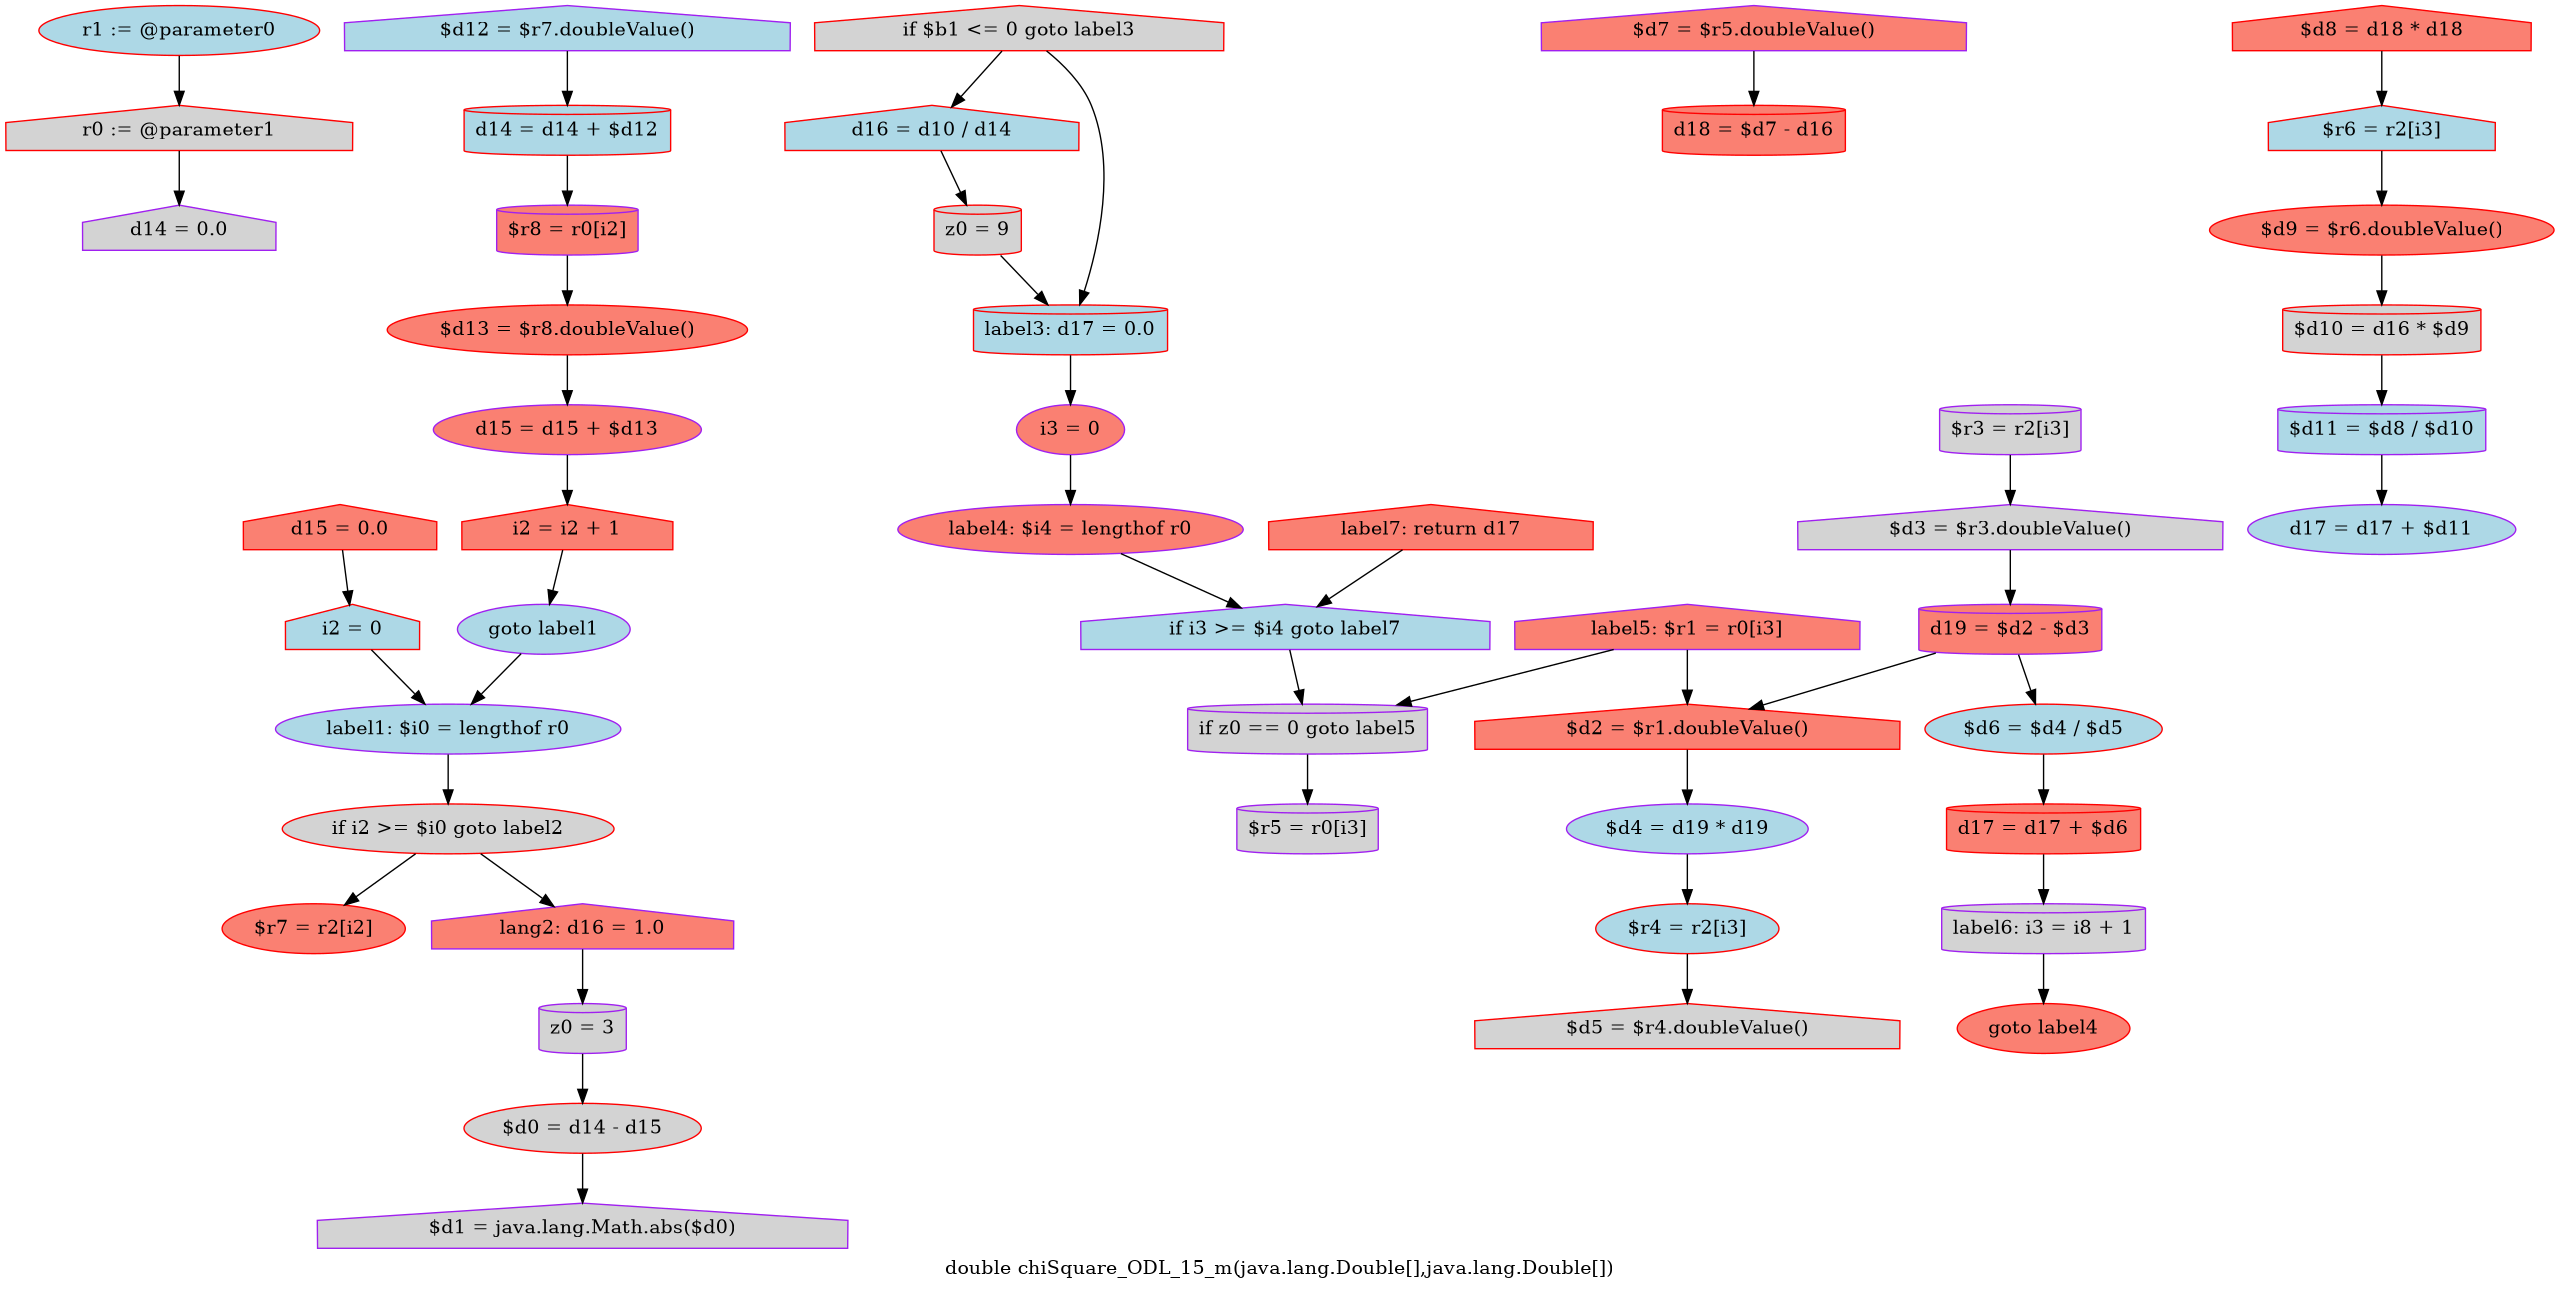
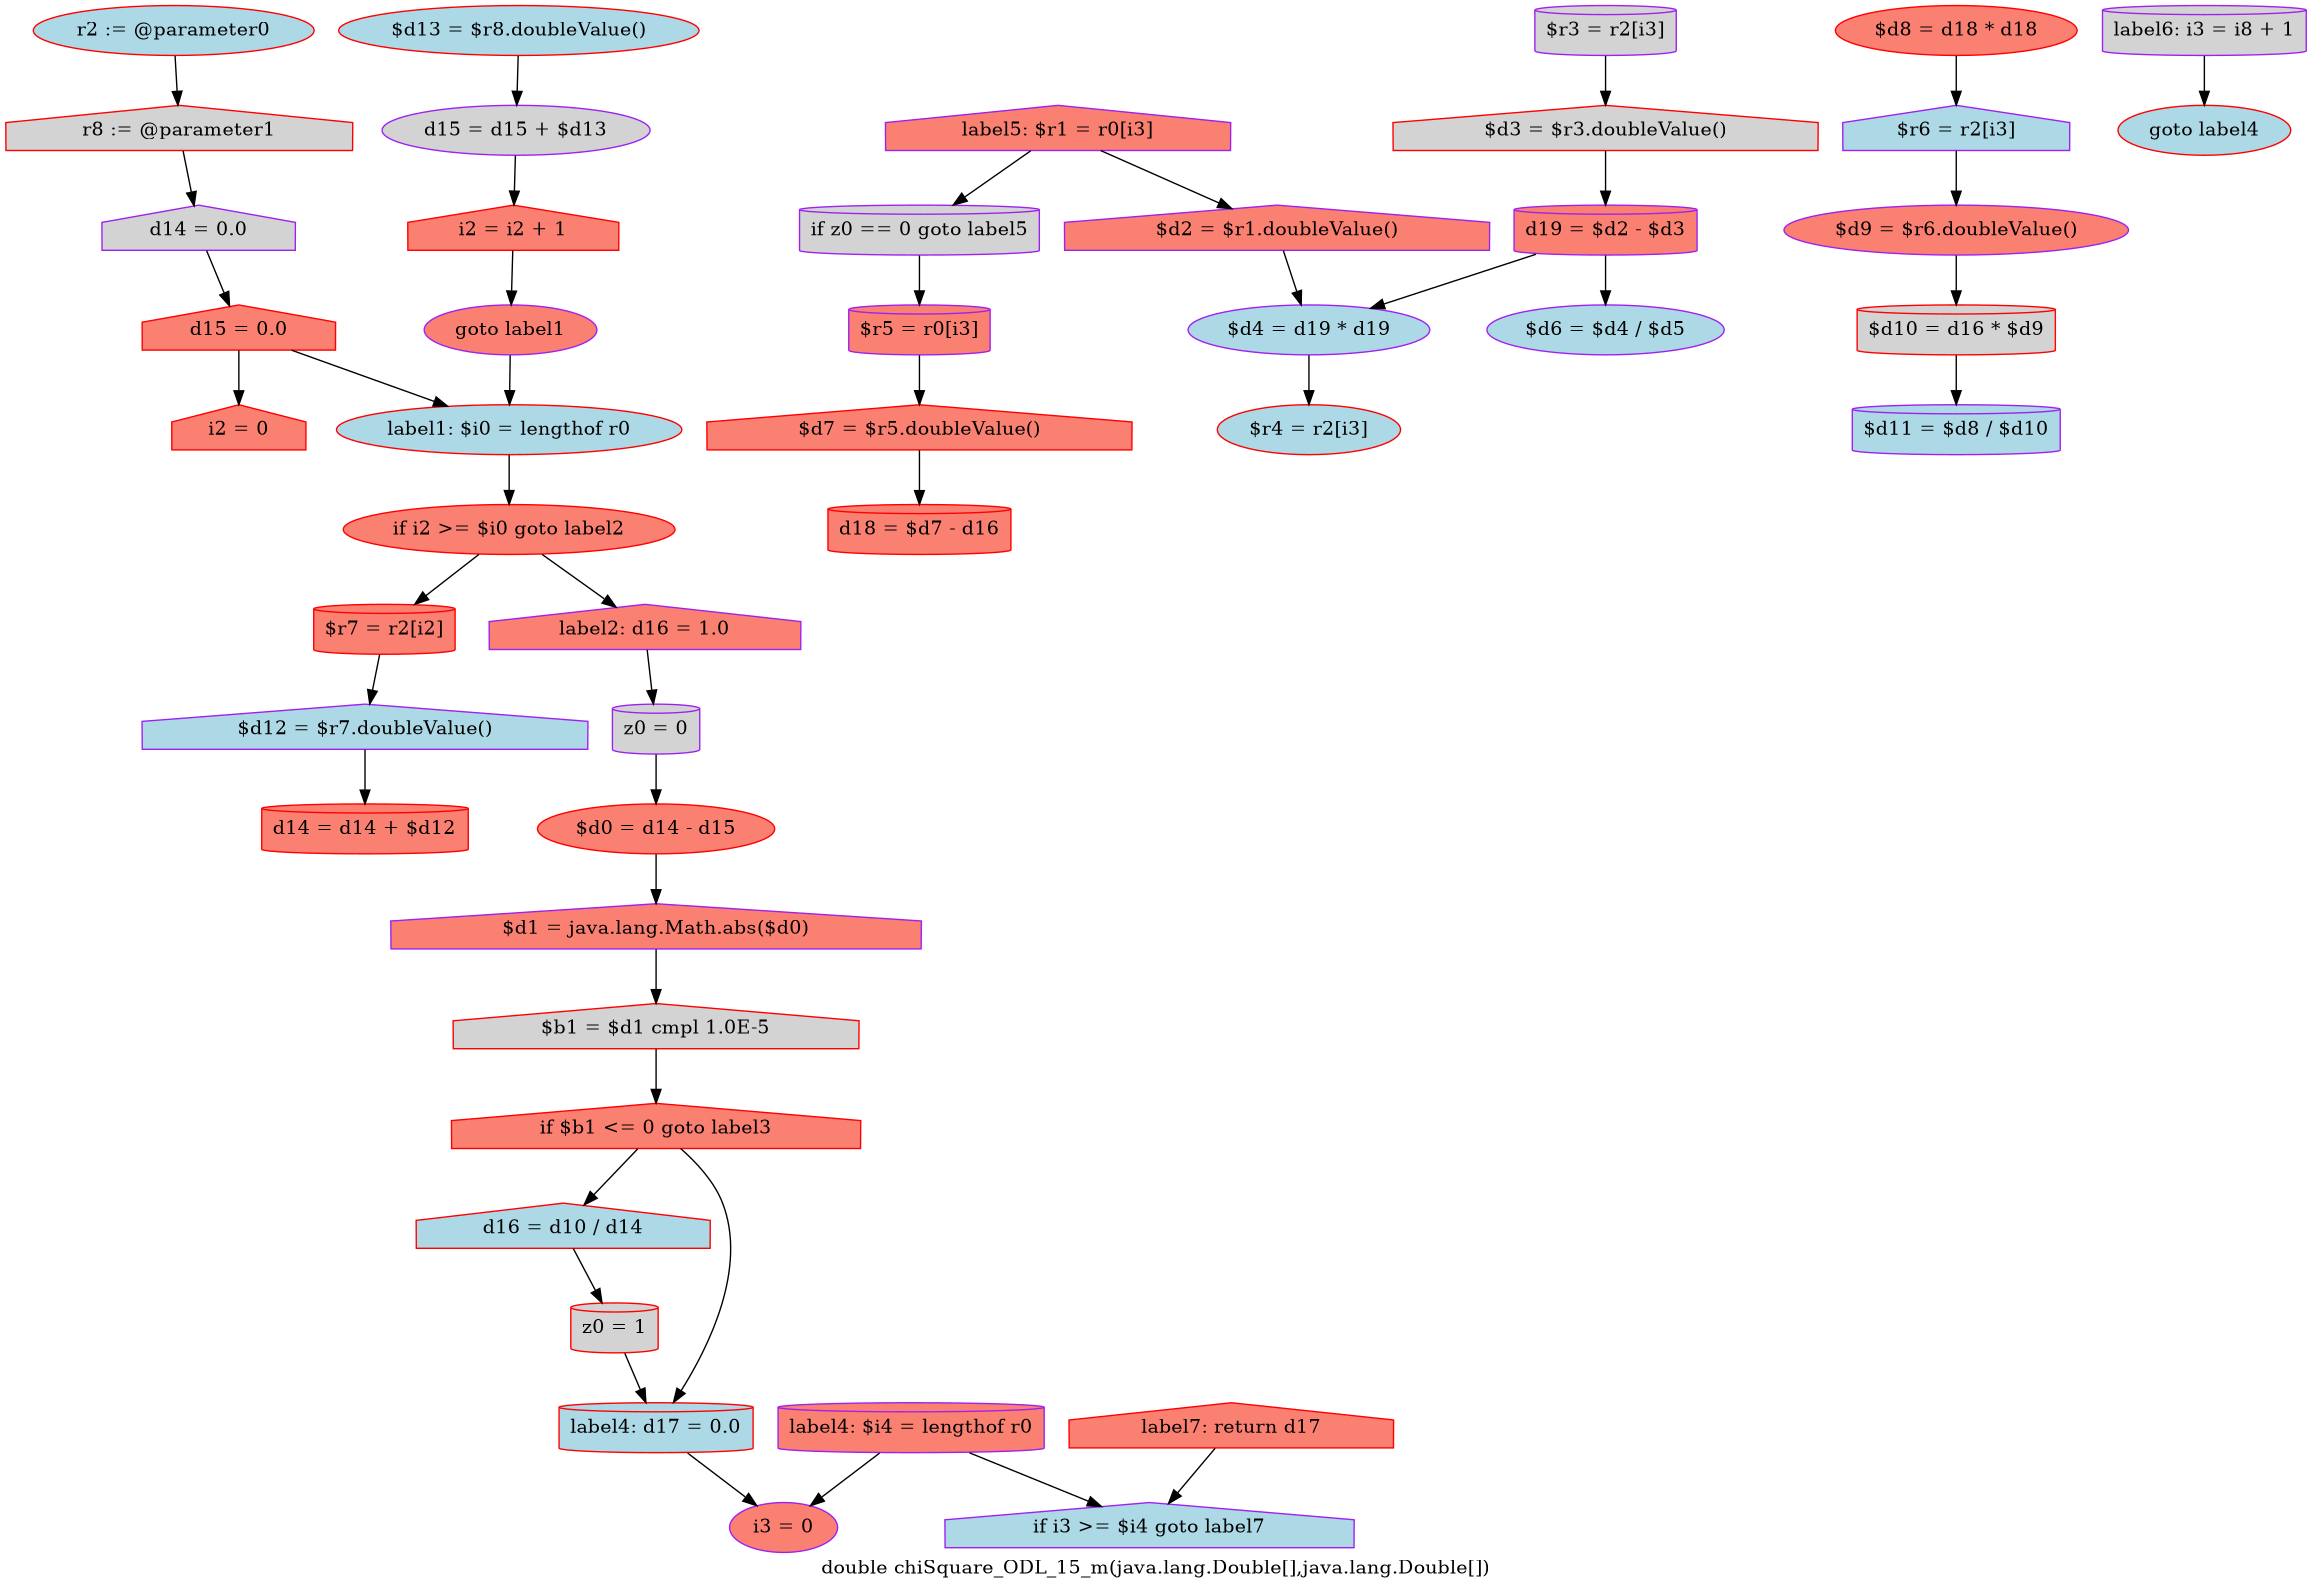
node "r1 := @parameter0": label "r1 := @parameter0" -> "r2 := @parameter0"
node "if $b1 <= 0 goto label3": fillcolor lightgrey -> salmon
node "$d7 = $r5.doubleValue()": color purple -> red
node "$d8 = d18 * d18": shape house -> ellipse
node "r0 := @parameter1": label "r0 := @parameter1" -> "r8 := @parameter1"
node "d14 = d14 + $d12": fillcolor lightblue -> salmon
node "$r6 = r2[i3]": color red -> purple
node "$r8 = r0[i2]": removed
node "z0 = 9": label "z0 = 9" -> "z0 = 1"
node "$d9 = $r6.doubleValue()": color red -> purple
edge "d14 = 0.0" -> "d15 = 0.0": added
node "$d13 = $r8.doubleValue()": fillcolor salmon -> lightblue
node "label3: d17 = 0.0": label "label3: d17 = 0.0" -> "label4: d17 = 0.0"
edge "$r5 = r0[i3]" -> "$d7 = $r5.doubleValue()": added
node "d15 = d15 + $d13": fillcolor salmon -> lightgrey
edge "i3 = 0" -> "label4: $i4 = lengthof r0": reversed
node "label4: $i4 = lengthof r0": shape ellipse -> cylinder
node "$d3 = $r3.doubleValue()": color purple -> red
node "d17 = d17 + $d11": removed
node "i2 = 0": fillcolor lightblue -> salmon
node "goto label1": fillcolor lightblue -> salmon
edge "if i3 >= $i4 goto label7" -> "if z0 == 0 goto label5": removed
edge "$r7 = r2[i2]" -> "$d12 = $r7.doubleValue()": added
edge "i2 = 0" -> "label1: $i0 = lengthof r0": now "d15 = 0.0" -> "label1: $i0 = lengthof r0"
edge "d19 = $d2 - $d3" -> "$d2 = $r1.doubleValue()": now "d19 = $d2 - $d3" -> "$d4 = d19 * d19"
node "label1: $i0 = lengthof r0": color purple -> red
node "$d2 = $r1.doubleValue()": color red -> purple
node "$d6 = $d4 / $d5": color red -> purple
node "if i2 >= $i0 goto label2": fillcolor lightgrey -> salmon
node "$r5 = r0[i3]": fillcolor lightgrey -> salmon
node "d17 = d17 + $d6": removed
node "$r7 = r2[i2]": shape ellipse -> cylinder
node "lang2: d16 = 1.0": label "lang2: d16 = 1.0" -> "label2: d16 = 1.0"
node "z0 = 3": label "z0 = 3" -> "z0 = 0"
node "$b1 = $d1 cmpl 1.0E-5": added
node "$d5 = $r4.doubleValue()": removed
node "goto label4": fillcolor salmon -> lightblue
node "$d0 = d14 - d15": fillcolor lightgrey -> salmon
node "$d1 = java.lang.Math.abs($d0)": fillcolor lightgrey -> salmon
